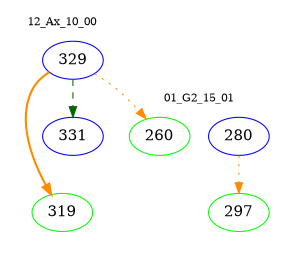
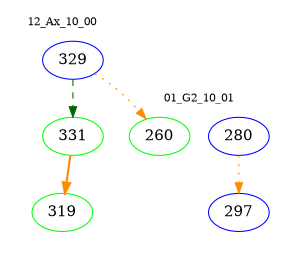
cluster "01_G2_15_01": label "01_G2_15_01" -> "01_G2_10_01"
edge "329" -> "319": now "331" -> "319"
node "331": color blue -> green
node "297": color green -> blue
